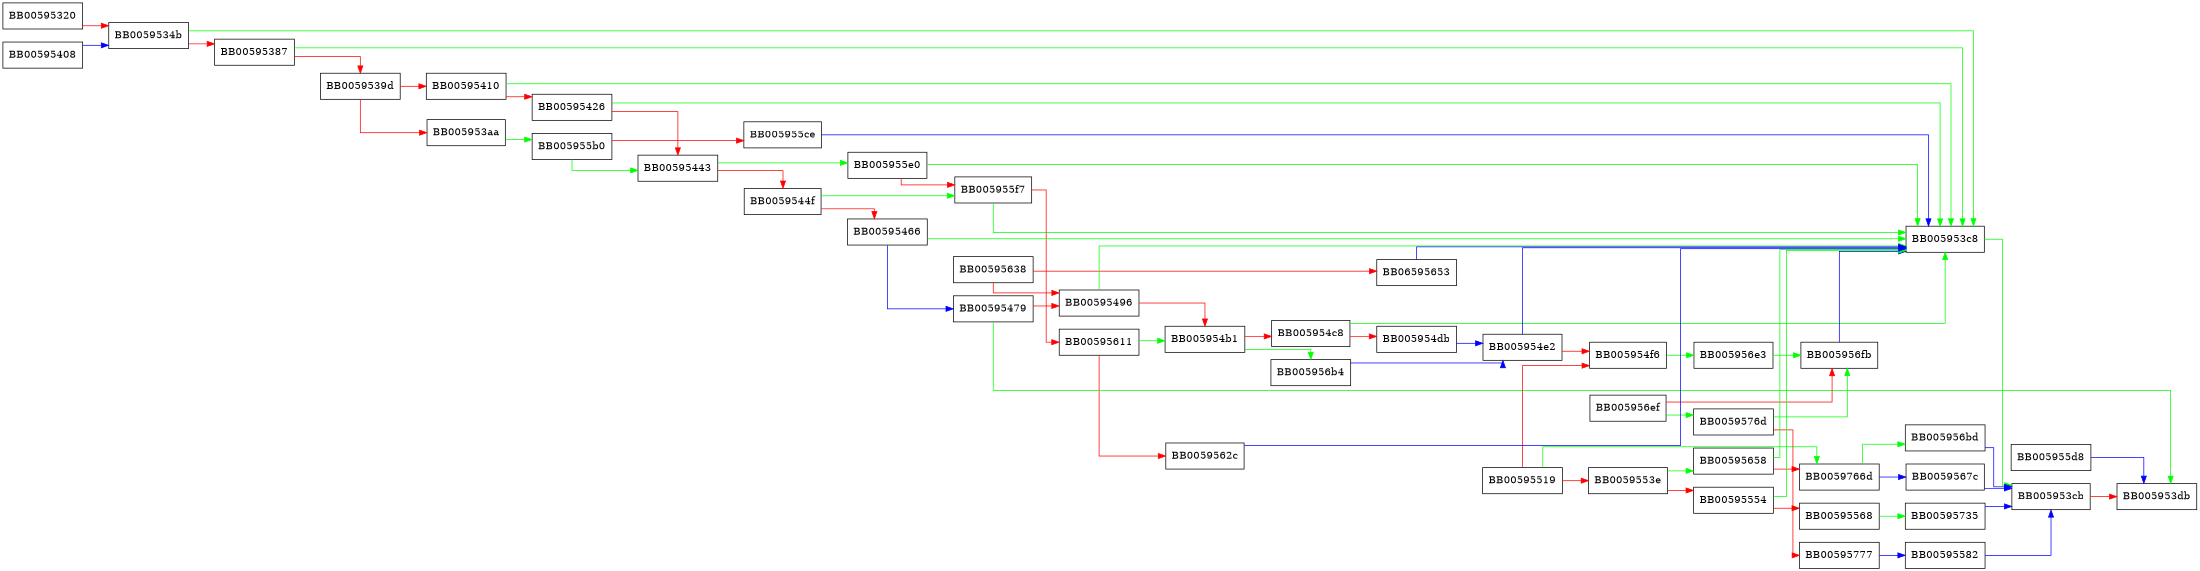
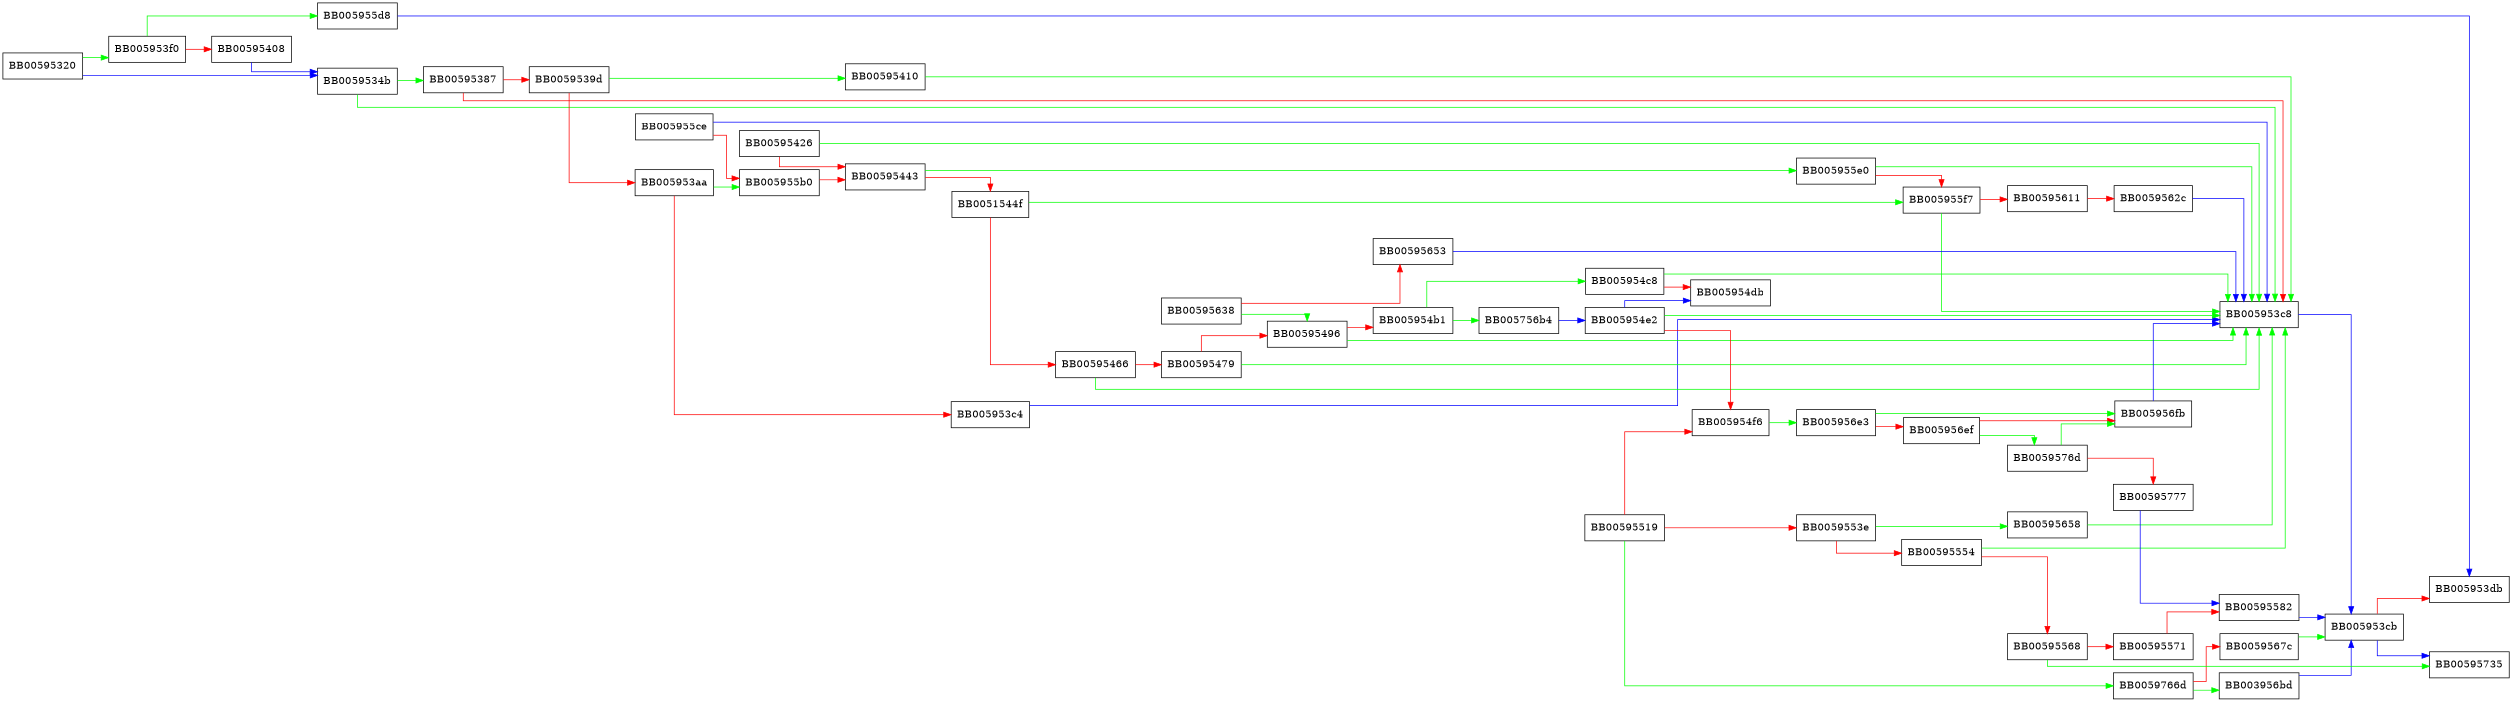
edge "BB00595320" -> "BB0059534b": color red -> blue
edge "BB0059534b" -> "BB00595387": color red -> green
edge "BB00595387" -> "BB005953c8": color green -> red
node "BB005953f0": added
edge "BB0059539d" -> "BB00595410": color red -> green
edge "BB00595410" -> "BB00595426": removed
edge "BB005955b0" -> "BB005955ce": reversed
edge "BB005955b0" -> "BB00595443": color green -> red
node "BB0059544f": label "BB0059544f" -> "BB0051544f"
edge "BB005954e2" -> "BB005953c8": color blue -> green
node "BB06595653": label "BB06595653" -> "BB00595653"
edge "BB00595638" -> "BB00595496": color red -> green
edge "BB00595466" -> "BB00595479": color blue -> red
edge "BB005954b1" -> "BB005954c8": color red -> green
edge "BB00595611" -> "BB005954b1": removed
edge "BB005954db" -> "BB005954e2": reversed
edge "BB005953c8" -> "BB005953cb": color green -> blue
node "BB005956b4": label "BB005956b4" -> "BB005756b4"
edge "BB00595479" -> "BB005953db": now "BB00595479" -> "BB005953c8"
node "BB005953c4": added
edge "BB005956e3" -> "BB005956ef": added
node "BB005956bd": label "BB005956bd" -> "BB003956bd"
edge "BB00595658" -> "BB0059766d": removed
edge "BB0059766d" -> "BB0059567c": color blue -> red
edge "BB0059567c" -> "BB005953cb": color blue -> green
edge "BB00595735" -> "BB005953cb": reversed
node "BB00595571": added
